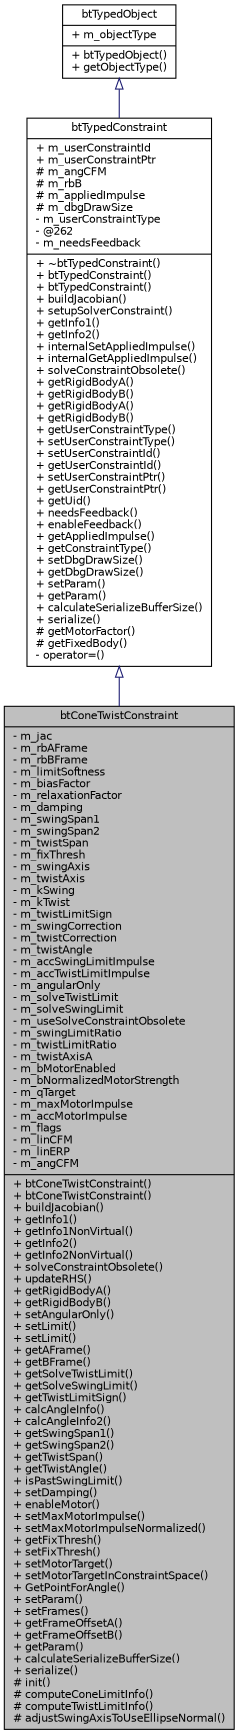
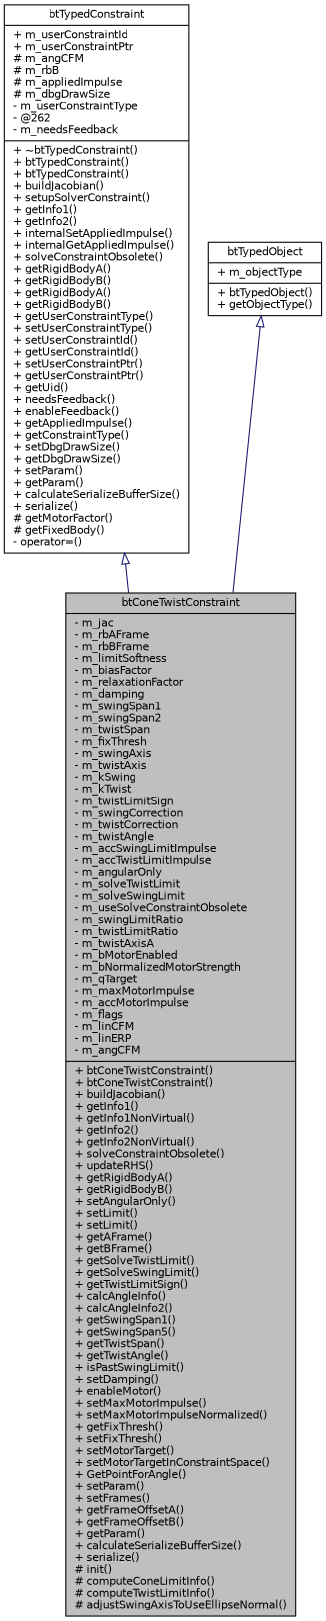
edge "btTypedConstraint" -> "btTypedObject": now "btConeTwistConstraint" -> "btTypedObject"
node "btConeTwistConstraint": text "+ getSwingSpan2()" -> "+ getSwingSpan5()"
